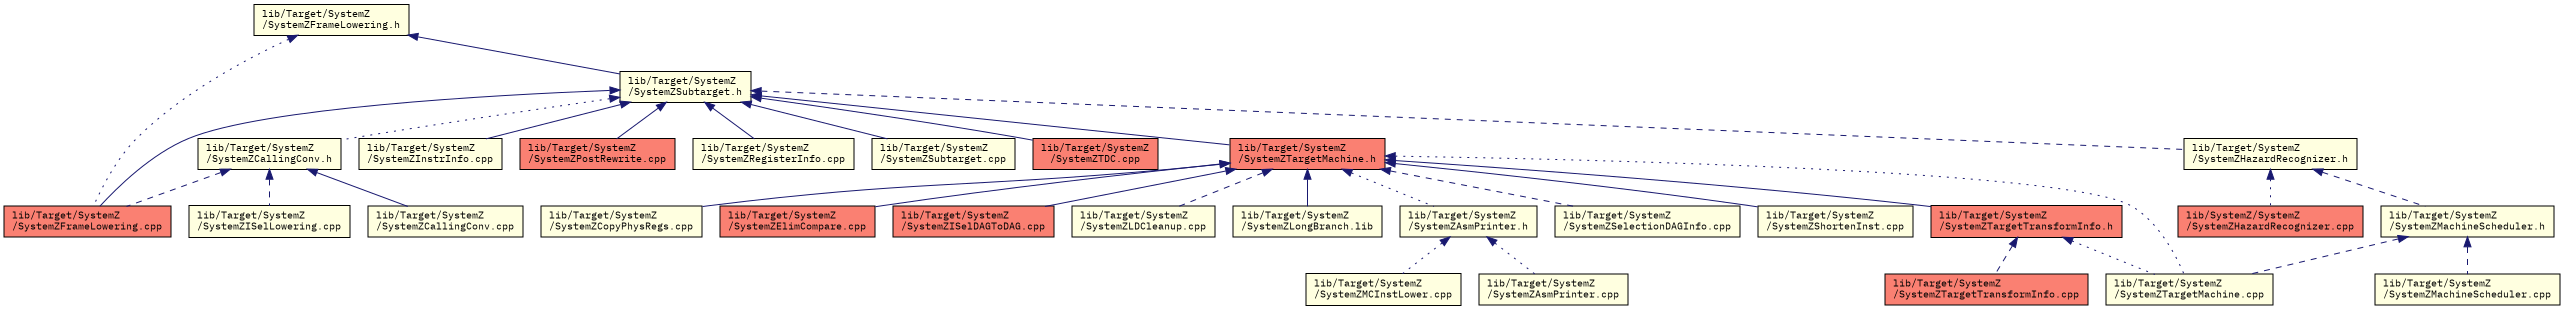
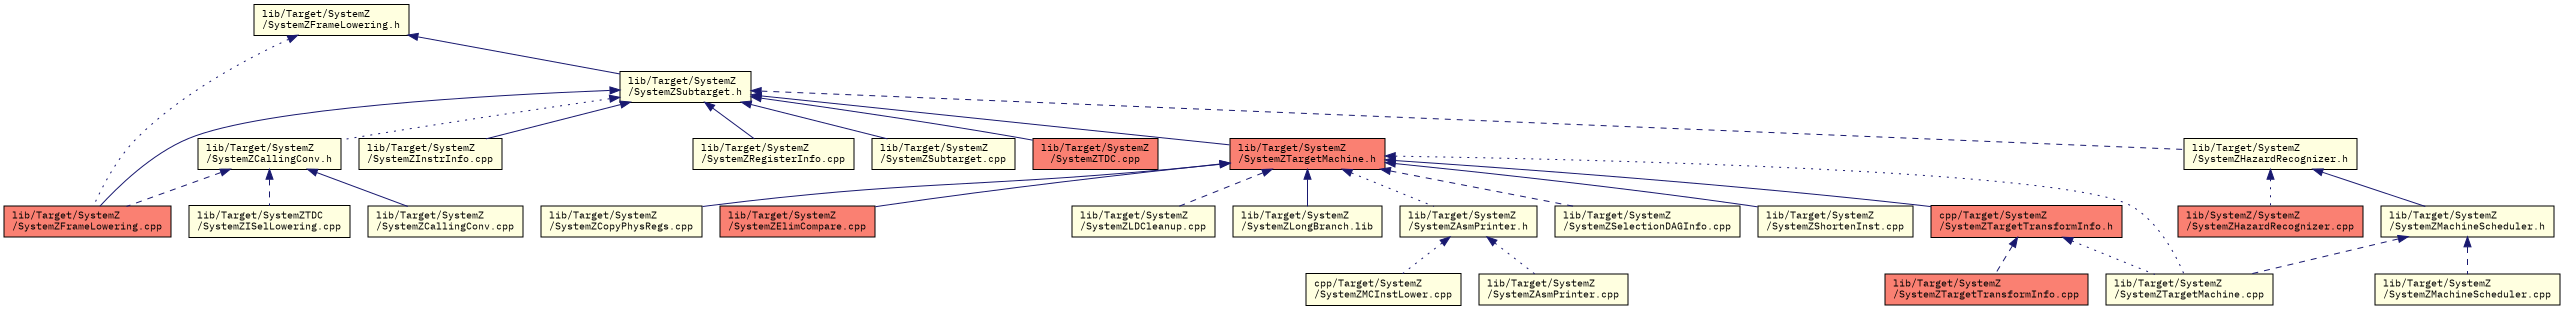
node "lib/Target/SystemZ /SystemZPostRewrite.cpp": removed
edge "lib/Target/SystemZ /SystemZMachineScheduler.h" -> "lib/Target/SystemZ /SystemZHazardRecognizer.h": style dashed -> solid
node "lib/Target/SystemZ /SystemZISelLowering.cpp": label "lib/Target/SystemZ /SystemZISelLowering.cpp" -> "lib/Target/SystemZTDC /SystemZISelLowering.cpp"
node "lib/Target/SystemZ /SystemZISelDAGToDAG.cpp": removed
node "lib/Target/SystemZ /SystemZTargetTransformInfo.h": label "lib/Target/SystemZ /SystemZTargetTransformInfo.h" -> "cpp/Target/SystemZ /SystemZTargetTransformInfo.h"
node "lib/Target/SystemZ /SystemZMCInstLower.cpp": label "lib/Target/SystemZ /SystemZMCInstLower.cpp" -> "cpp/Target/SystemZ /SystemZMCInstLower.cpp"
